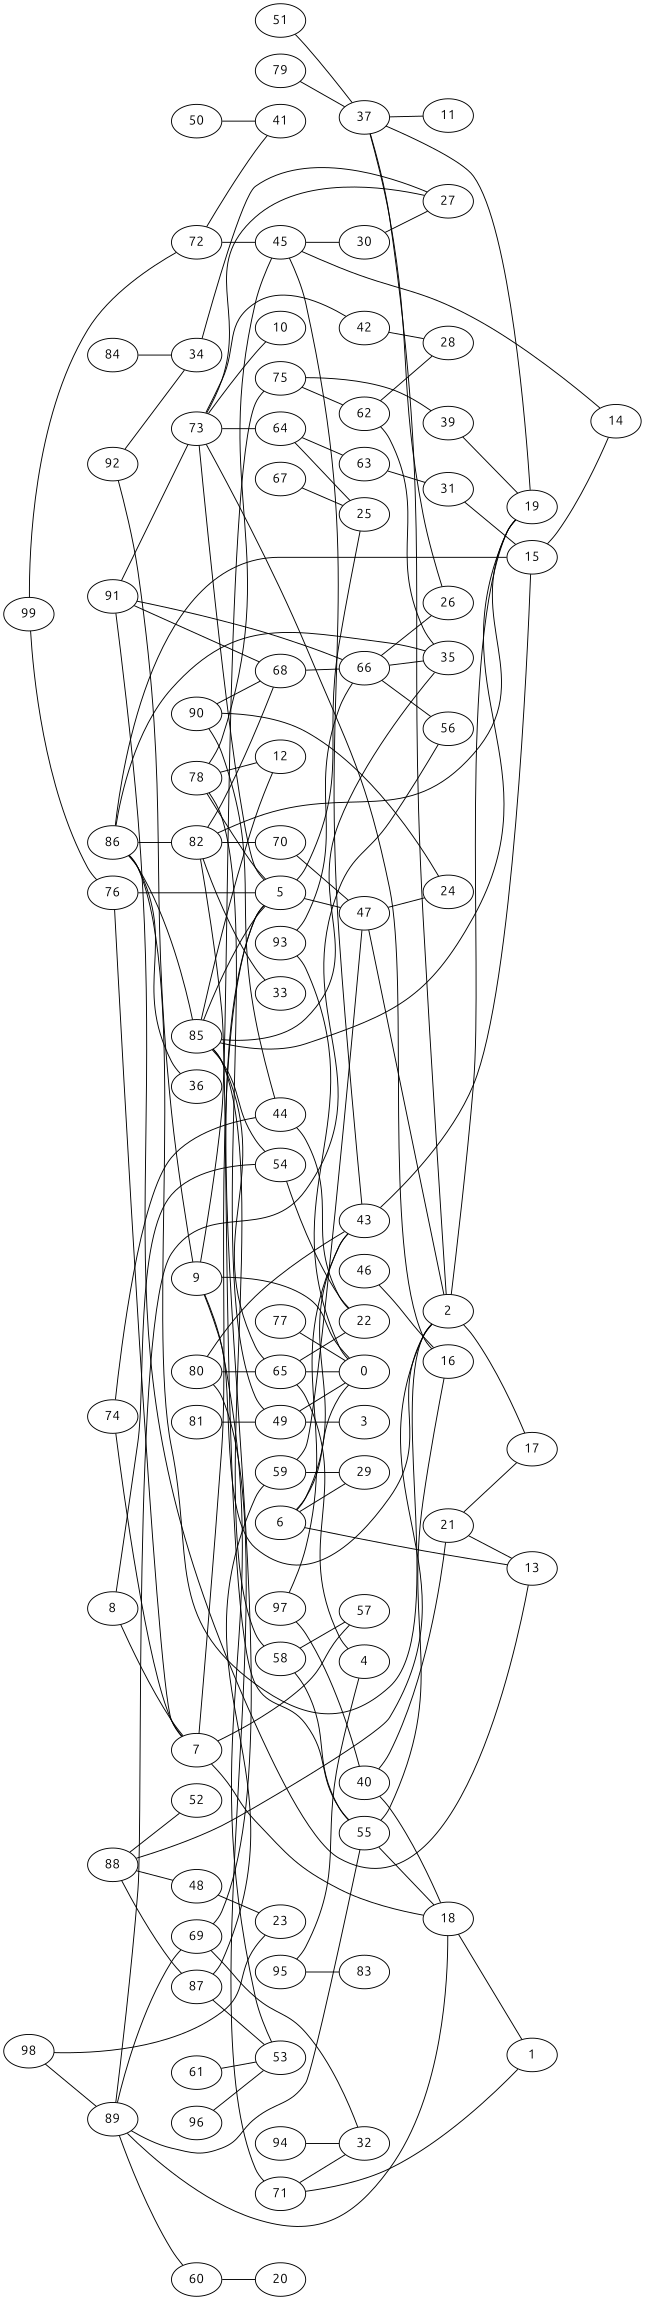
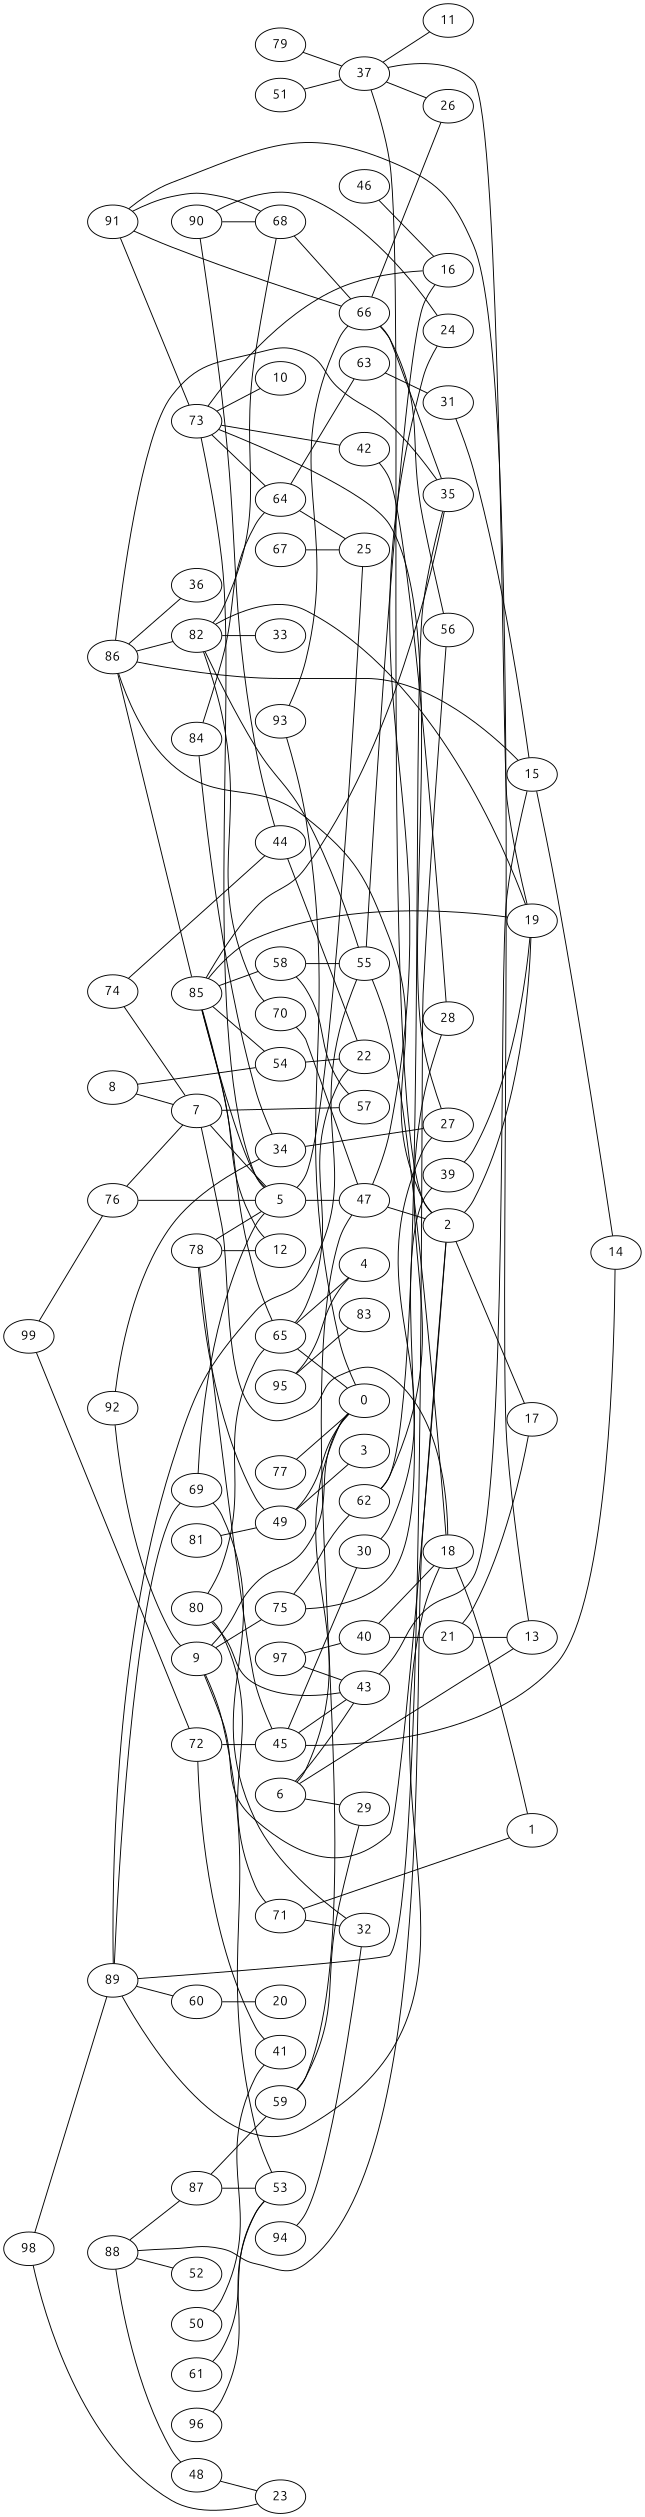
edge "64" -- "84": added
